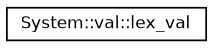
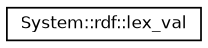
node "System::val::lex_val": label "System::val::lex_val" -> "System::rdf::lex_val"
